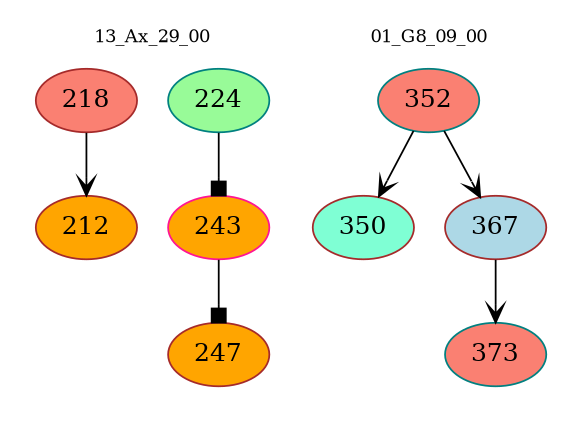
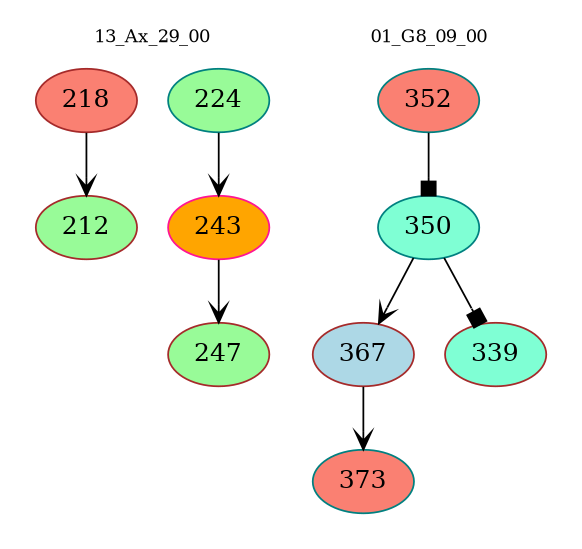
edge "224" -> "243": arrowhead box -> vee
edge "352" -> "350": arrowhead vee -> box
edge "352" -> "367": now "350" -> "367"
node "212": fillcolor orange -> palegreen
node "350": color brown -> teal
edge "243" -> "247": arrowhead box -> vee
node "247": fillcolor orange -> palegreen
node "339": added
